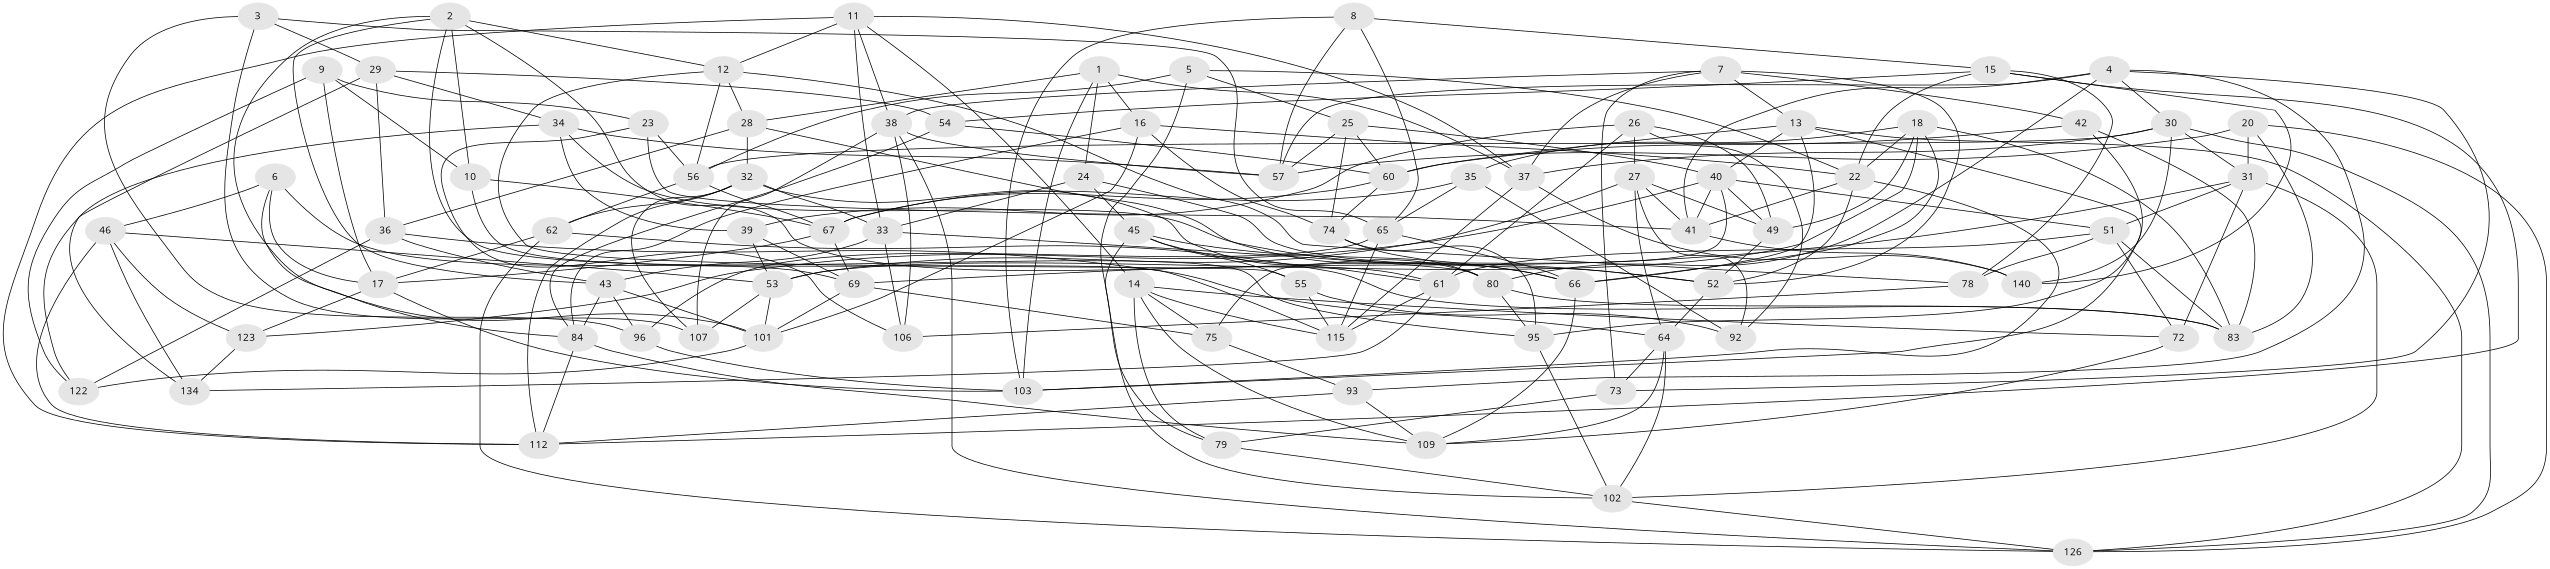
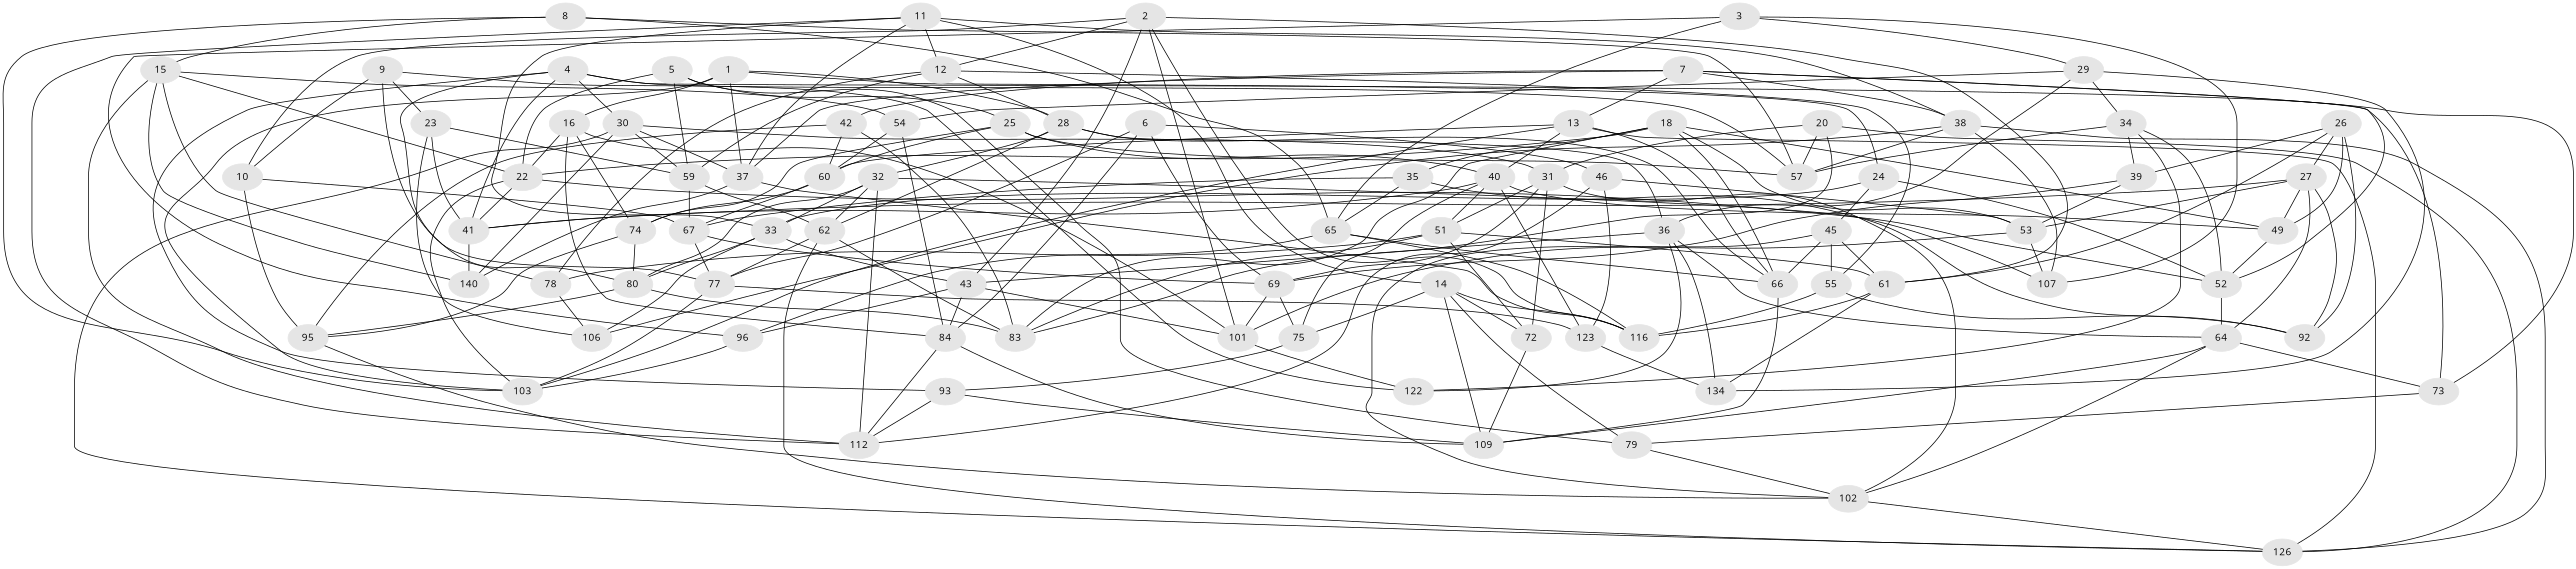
edge "28" -- "62": added
node "56": label "56" -> "59"
node "17": label "17" -> "77"
edge "46" -- "134": now "36" -- "134"
node "115": label "115" -> "116"
